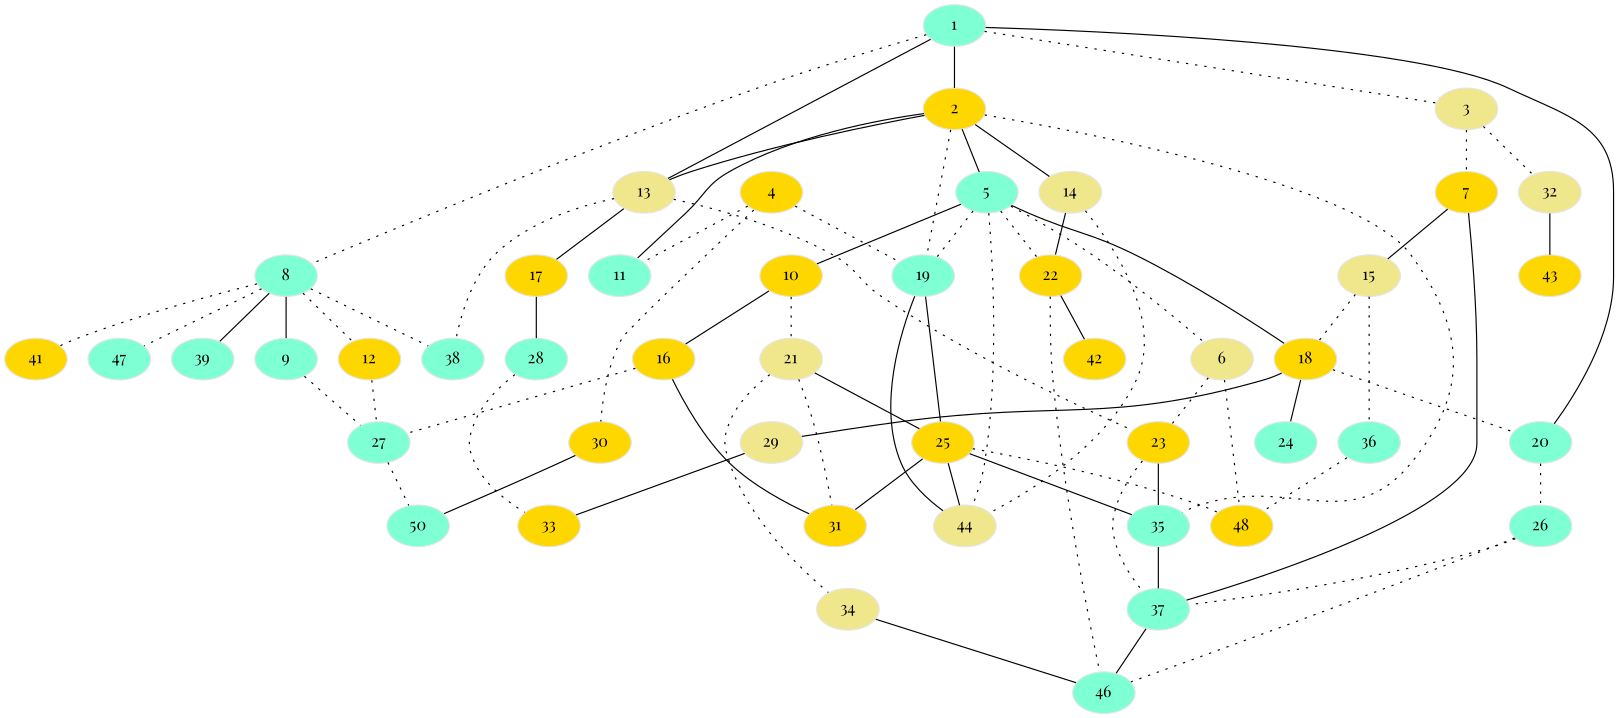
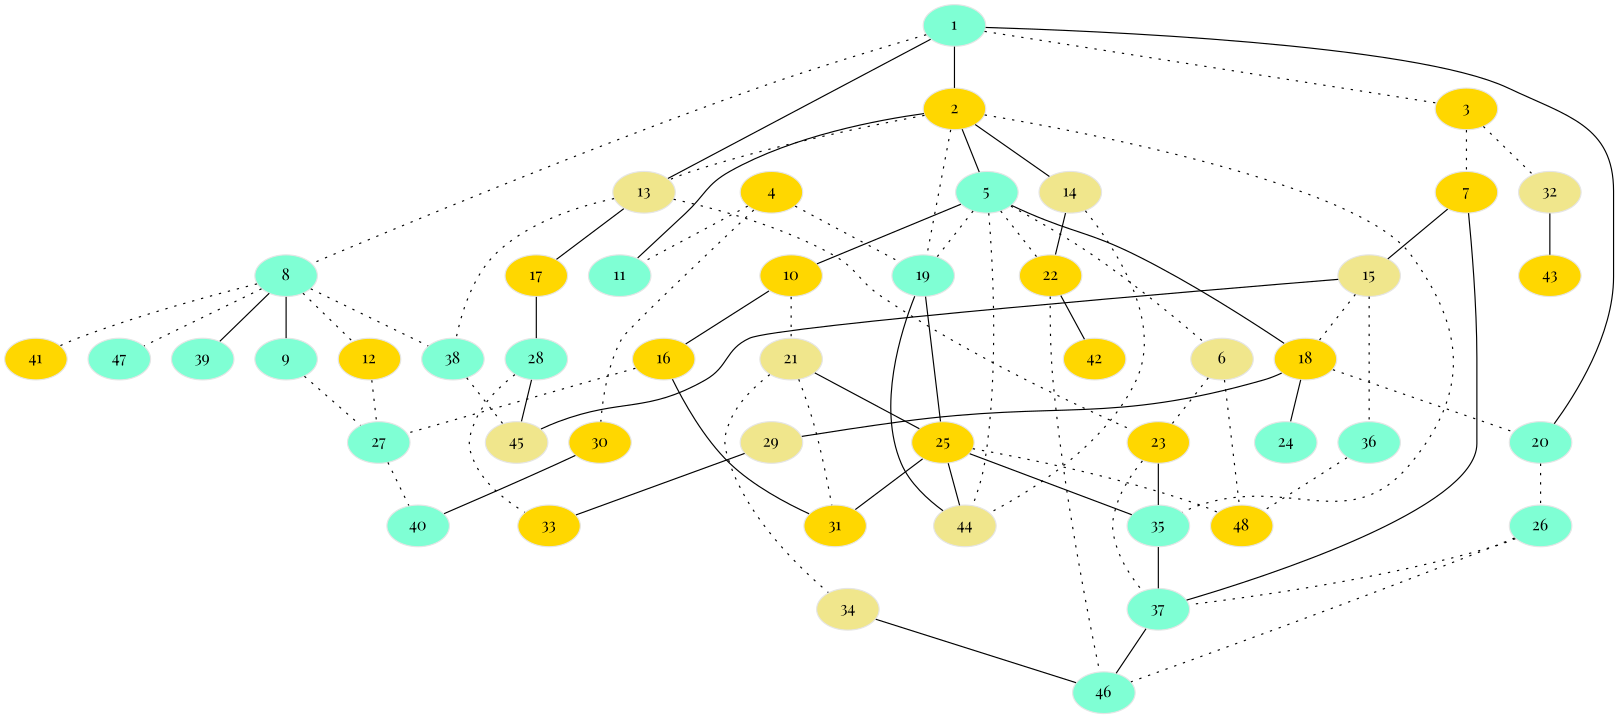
node "3": fillcolor khaki -> gold
edge "2" -- "13": style solid -> dotted
node "45": added
node "50": label "50" -> "40"
